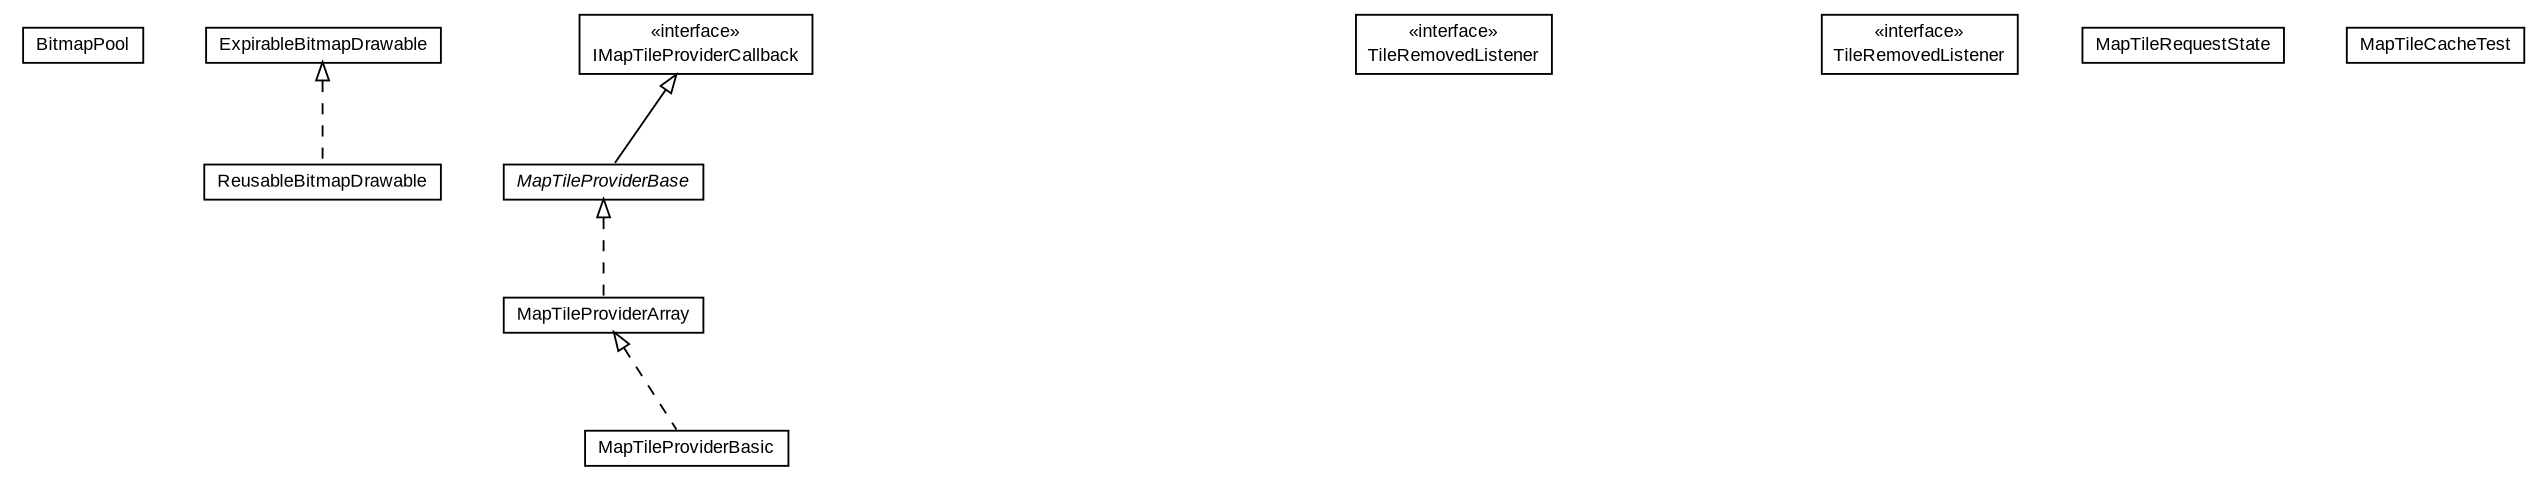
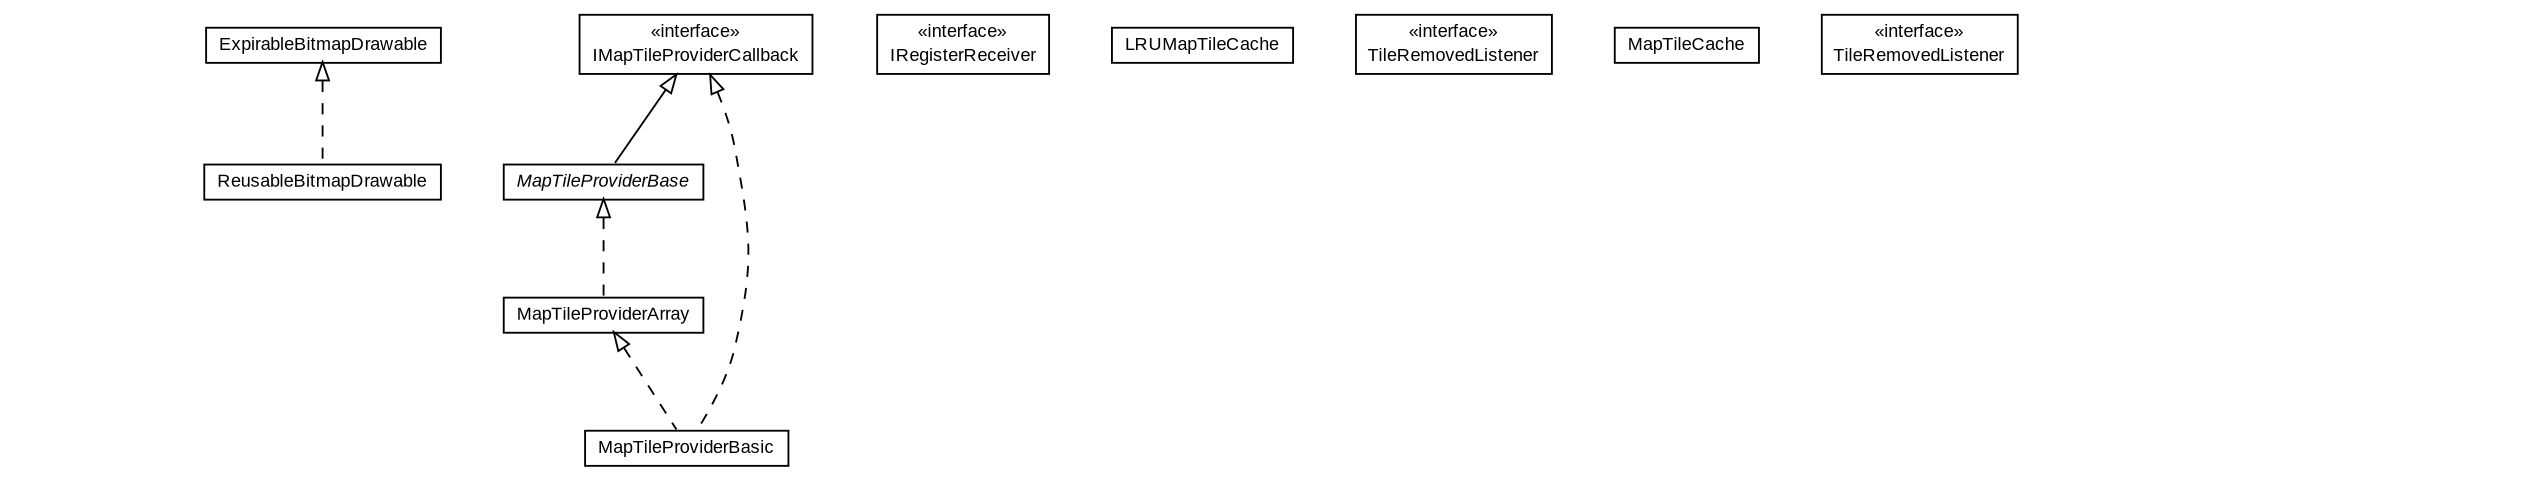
node "BitmapPool": removed
node "IRegisterReceiver": added
node "LRUMapTileCache": added
node "MapTileCache": added
node "MapTileRequestState": removed
node "MapTileCacheTest": removed
edge "MapTileProviderBasic" -> "IMapTileProviderCallback": added
